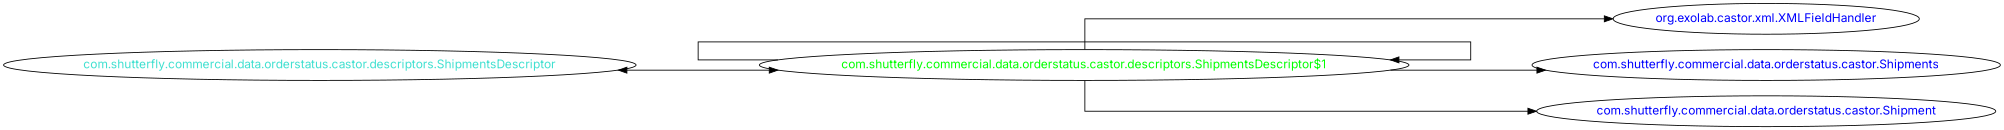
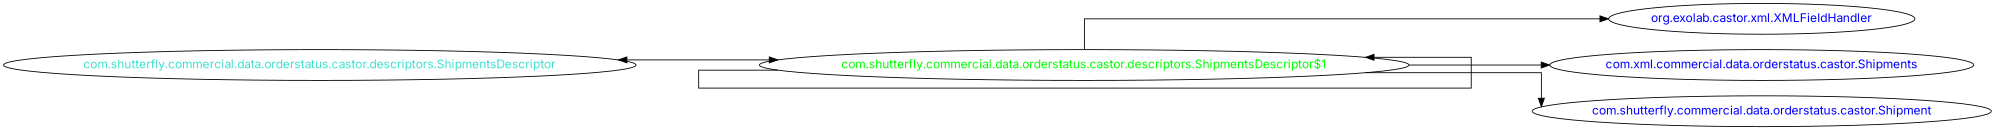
node "com.shutterfly.commercial.data.orderstatus.castor.Shipments": label "com.shutterfly.commercial.data.orderstatus.castor.Shipments" -> "com.xml.commercial.data.orderstatus.castor.Shipments"
